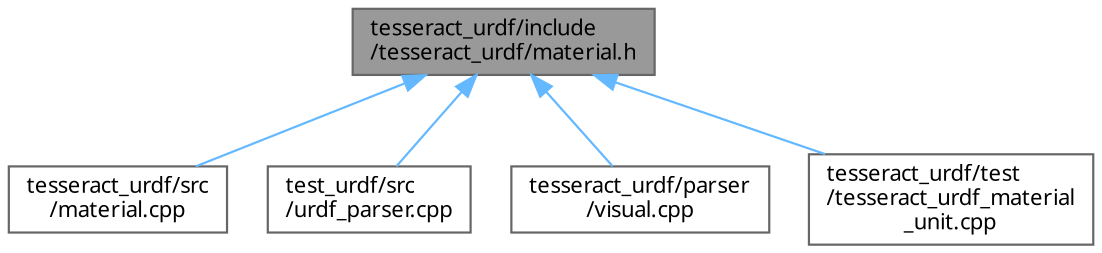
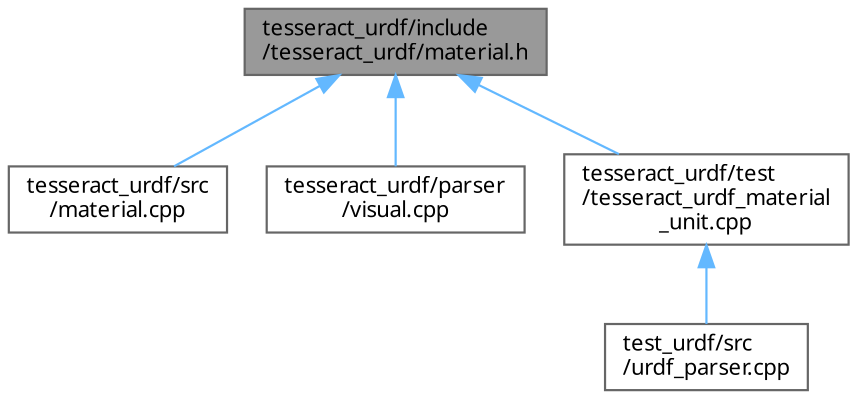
edge "test_urdf/src /urdf_parser.cpp" -> "tesseract_urdf/include /tesseract_urdf/material.h": now "test_urdf/src /urdf_parser.cpp" -> "tesseract_urdf/test /tesseract_urdf_material _unit.cpp"
